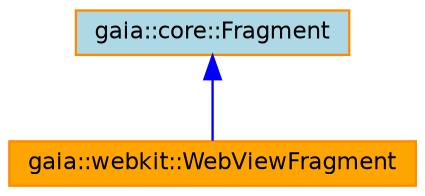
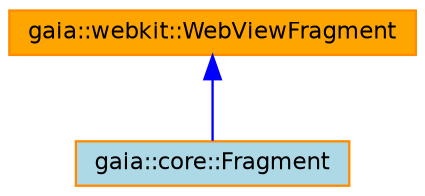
edge "gaia::webkit::WebViewFragment" -> "gaia::core::Fragment": reversed
